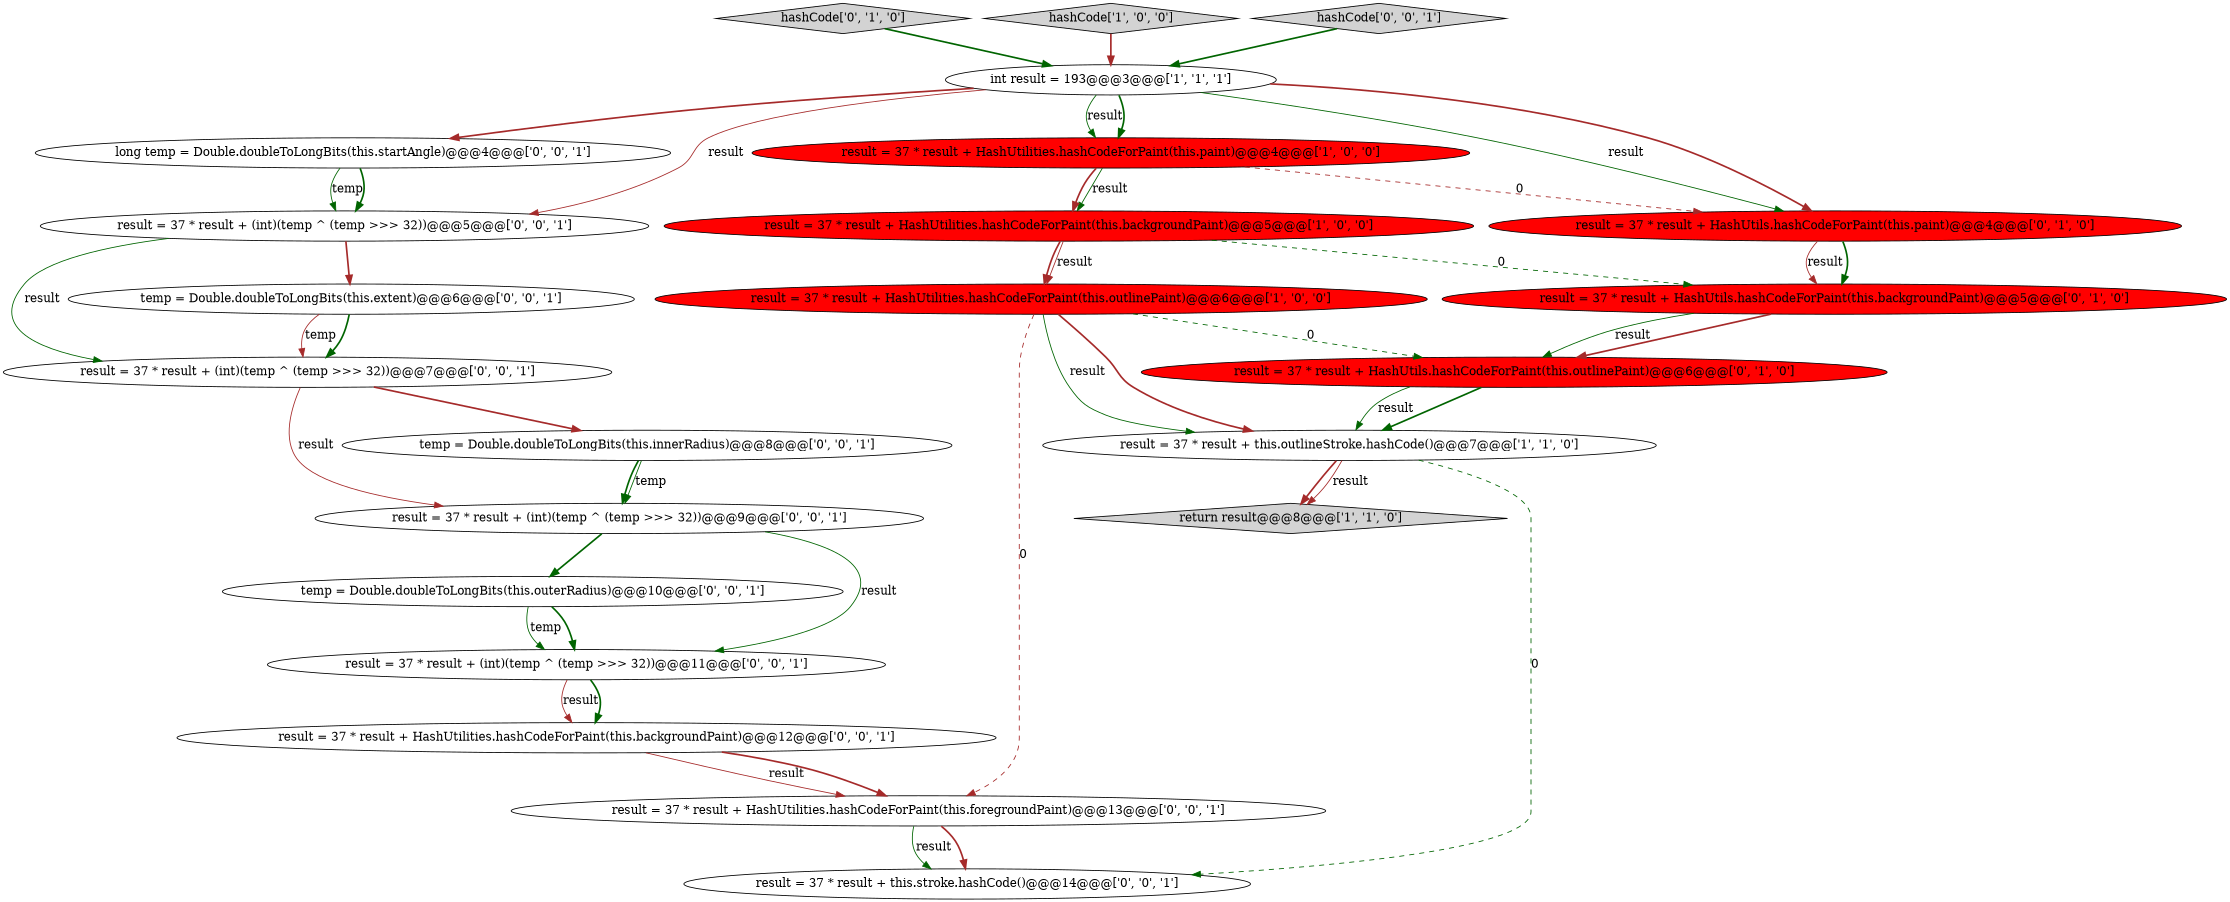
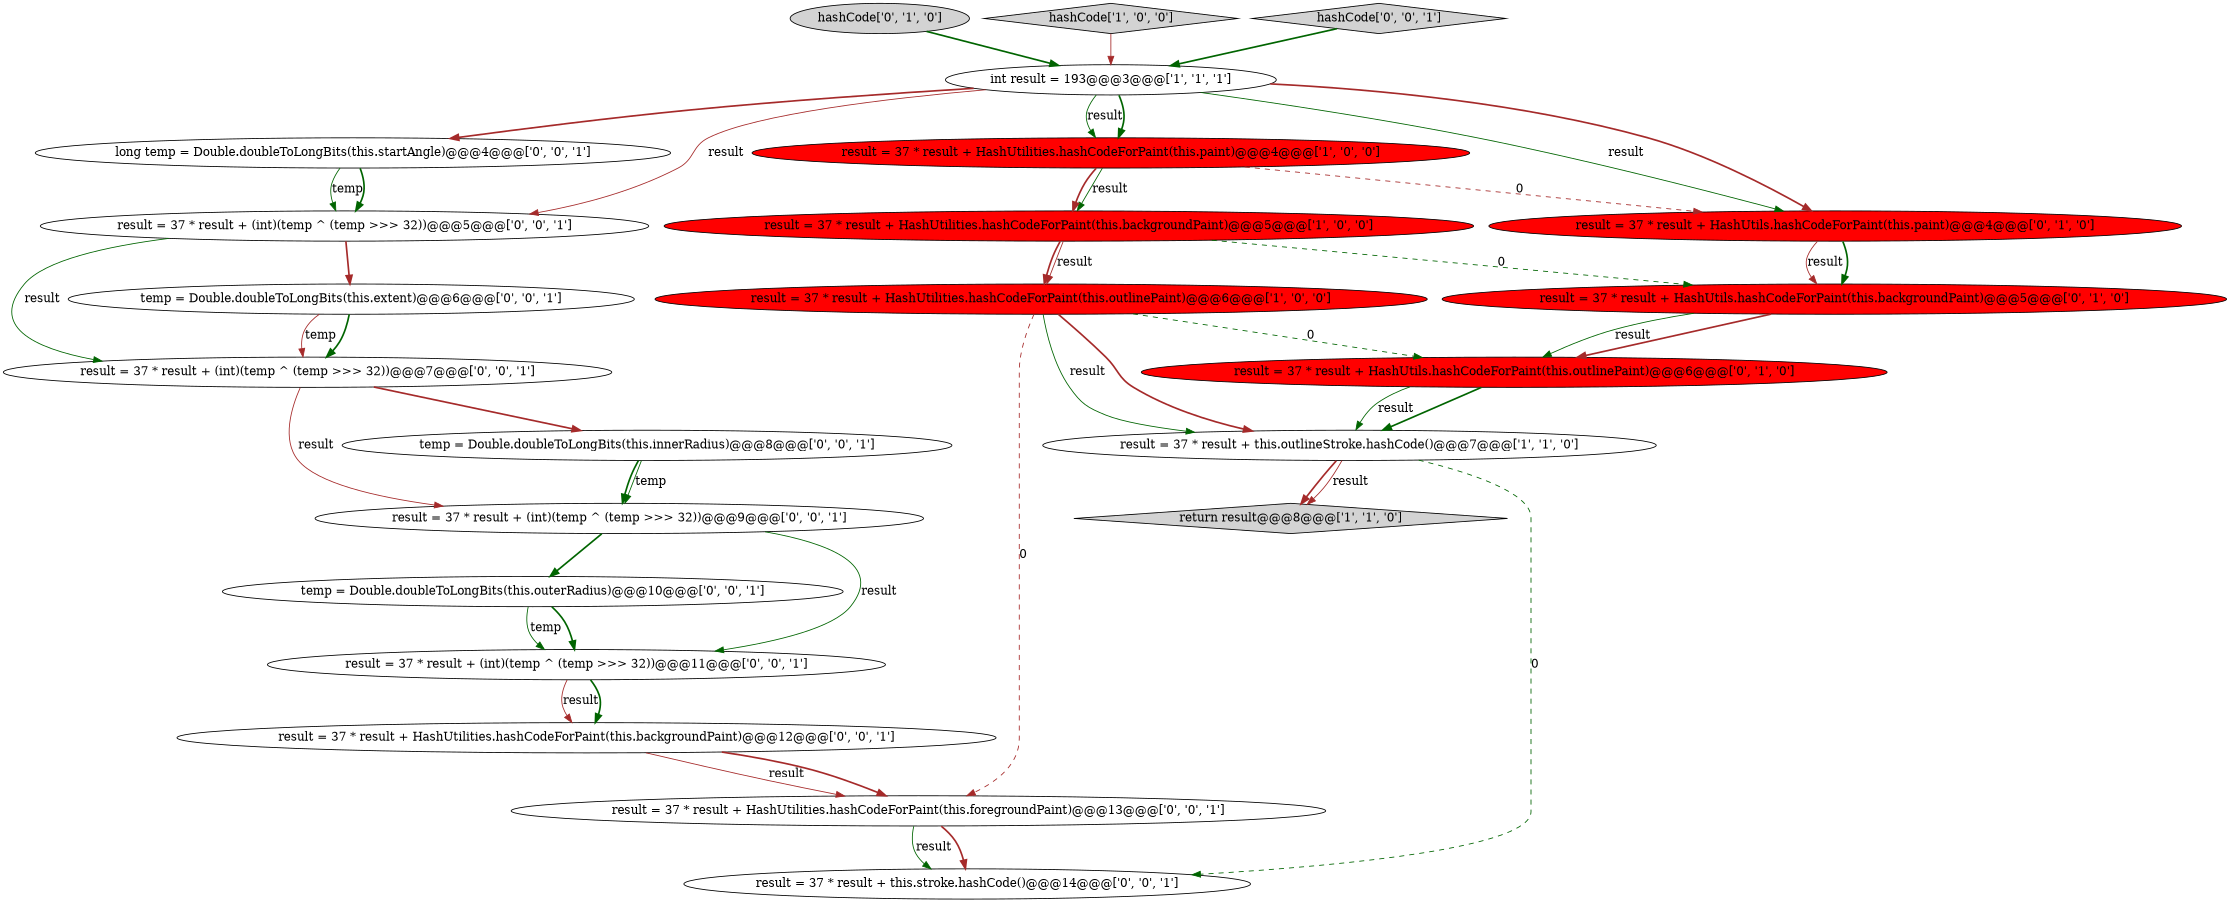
node "hashCode['0', '1', '0']": shape diamond -> ellipse
edge "hashCode['1', '0', '0']" -> "int result = 193@@@3@@@['1', '1', '1']": style bold -> solid
